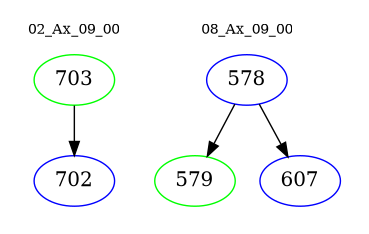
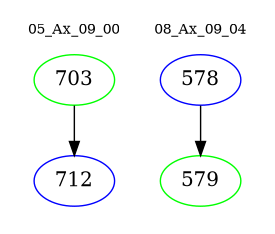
cluster "02_Ax_09_00": label "02_Ax_09_00" -> "05_Ax_09_00"
cluster "08_Ax_09_00": label "08_Ax_09_00" -> "08_Ax_09_04"
node "702": label "702" -> "712"
node "607": removed
